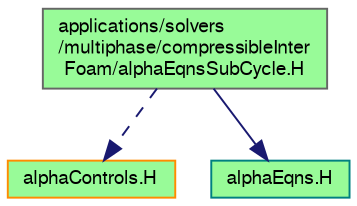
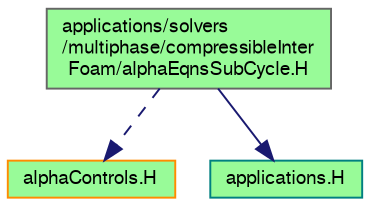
node "alphaEqns.H": label "alphaEqns.H" -> "applications.H"
